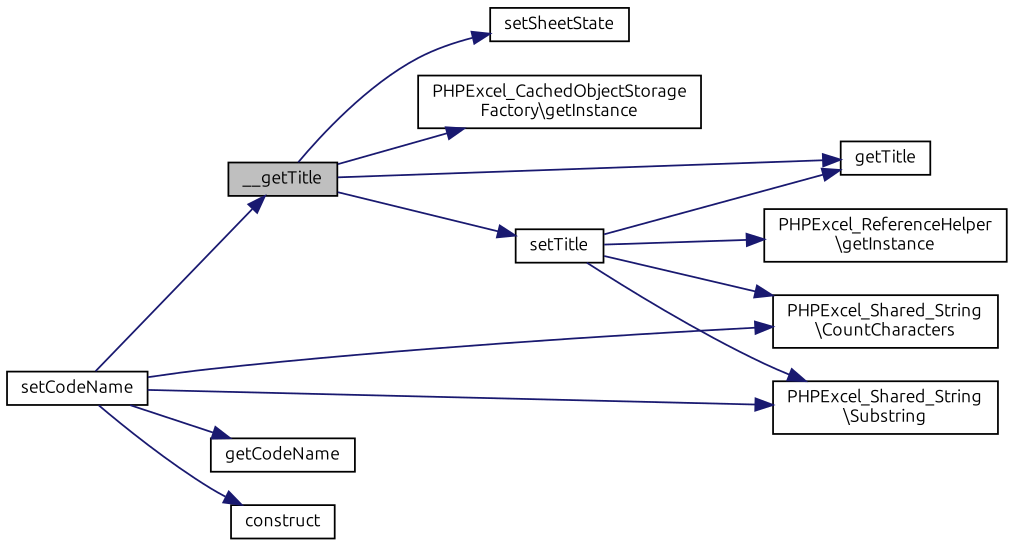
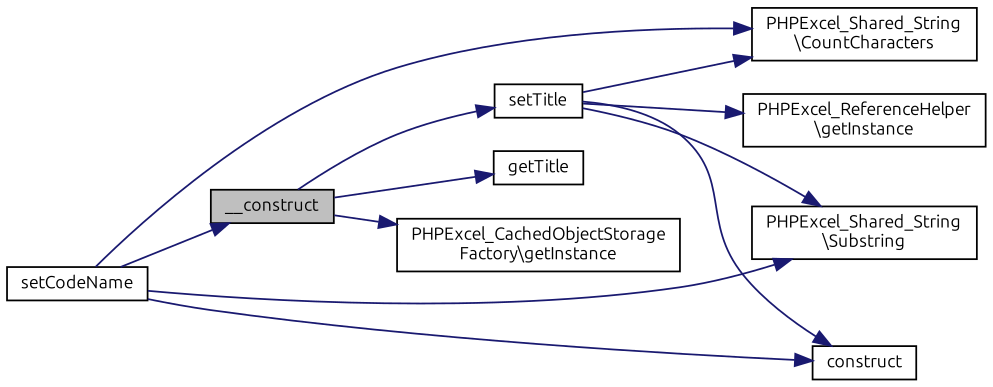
node "setSheetState": removed
node "__getTitle": label "__getTitle" -> "__construct"
edge "setTitle" -> "getTitle": now "setTitle" -> "construct"
node "getCodeName": removed
